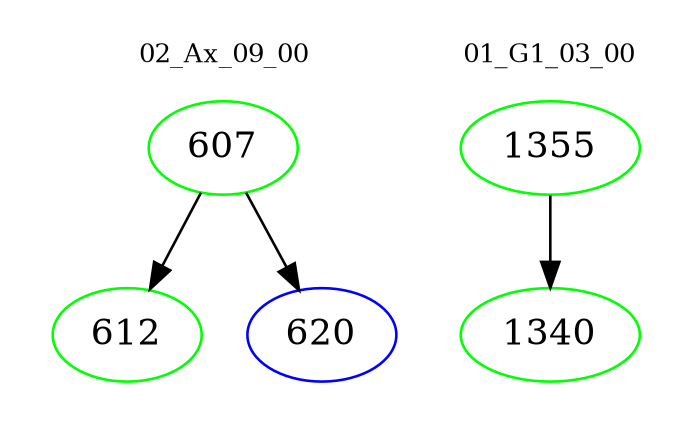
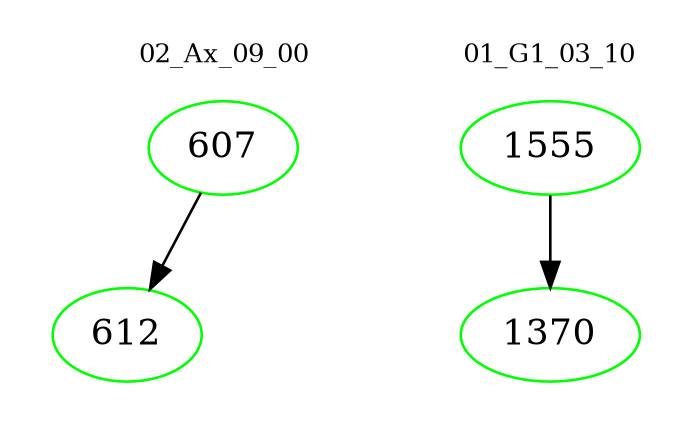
cluster "01_G1_03_00": label "01_G1_03_00" -> "01_G1_03_10"
node "1355": label "1355" -> "1555"
node "620": removed
node "1340": label "1340" -> "1370"
